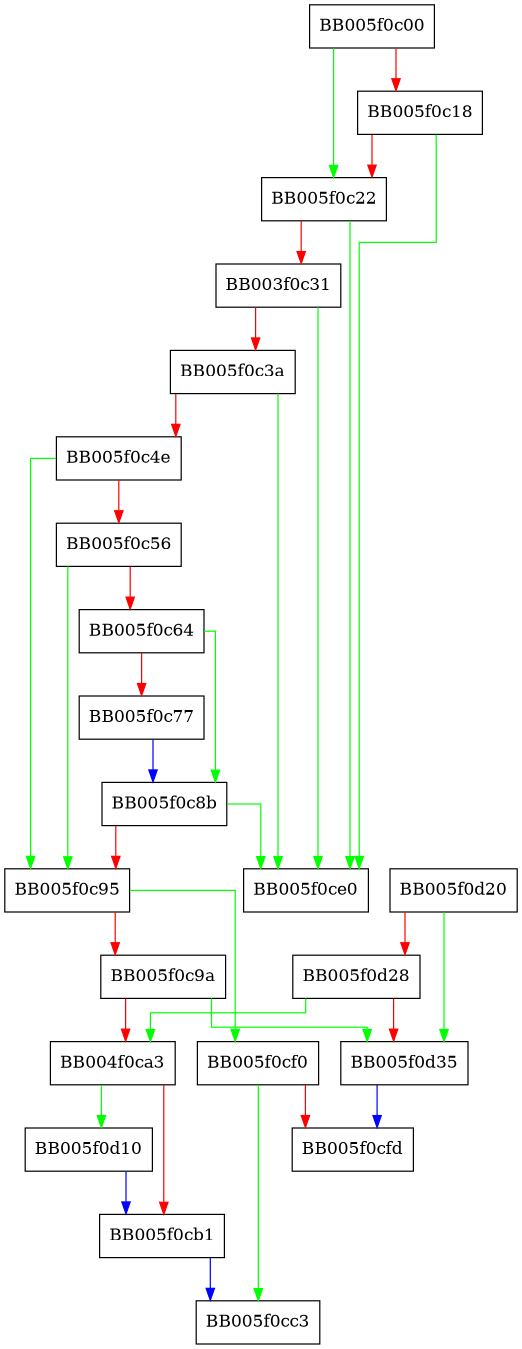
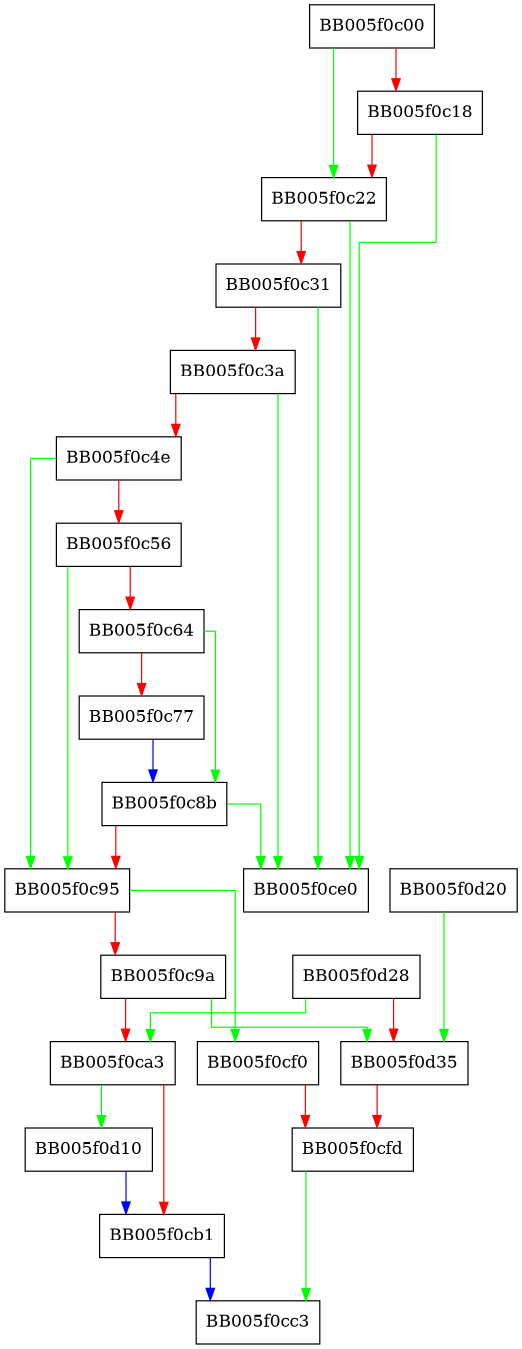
node "BB003f0c31": label "BB003f0c31" -> "BB005f0c31"
edge "BB005f0d20" -> "BB005f0d28": removed
node "BB004f0ca3": label "BB004f0ca3" -> "BB005f0ca3"
edge "BB005f0d35" -> "BB005f0cfd": color blue -> red
edge "BB005f0cf0" -> "BB005f0cc3": now "BB005f0cfd" -> "BB005f0cc3"
